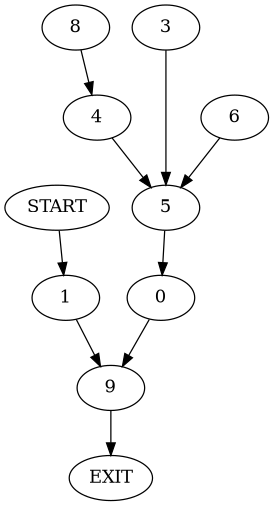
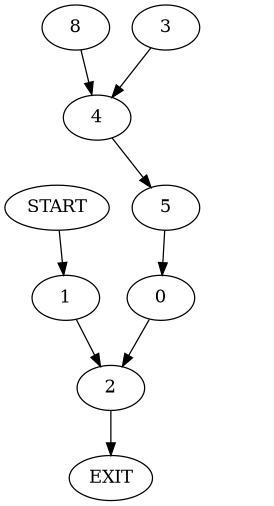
edge "3" -> "5": now "3" -> "4"
node "6": removed
node "9": label "9" -> "2"
